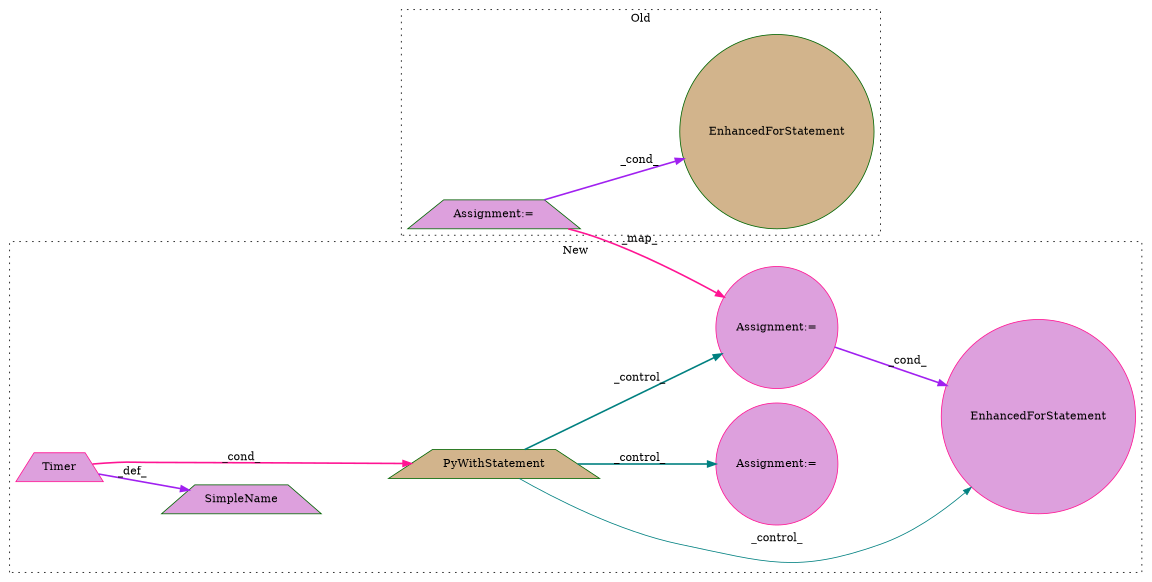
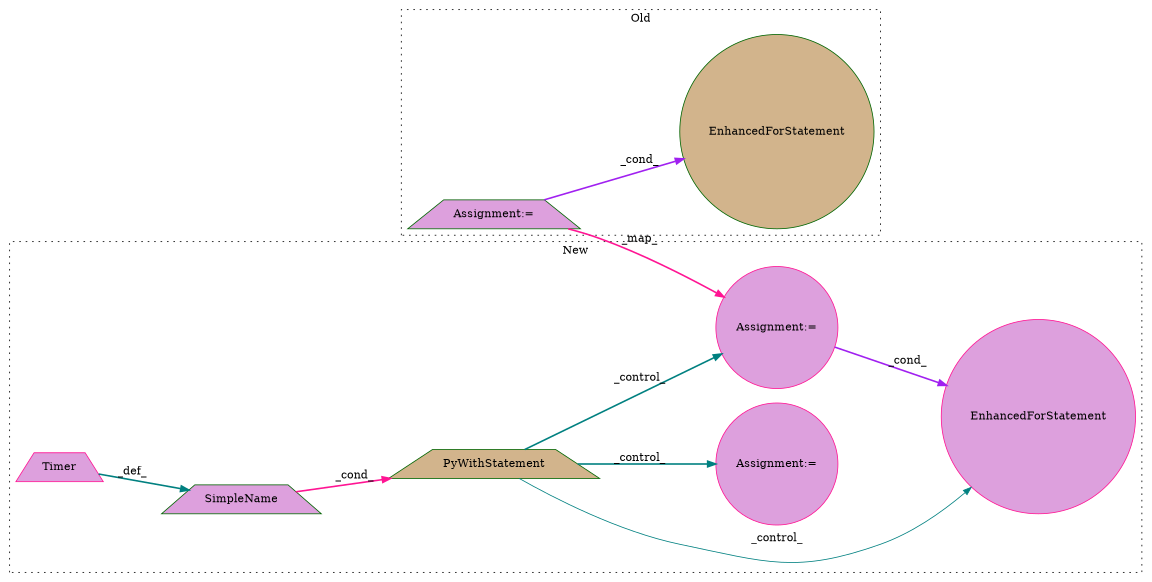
edge "Timer" -> "PyWithStatement": now "SimpleName" -> "PyWithStatement"
edge "Timer" -> "SimpleName": color purple -> teal
